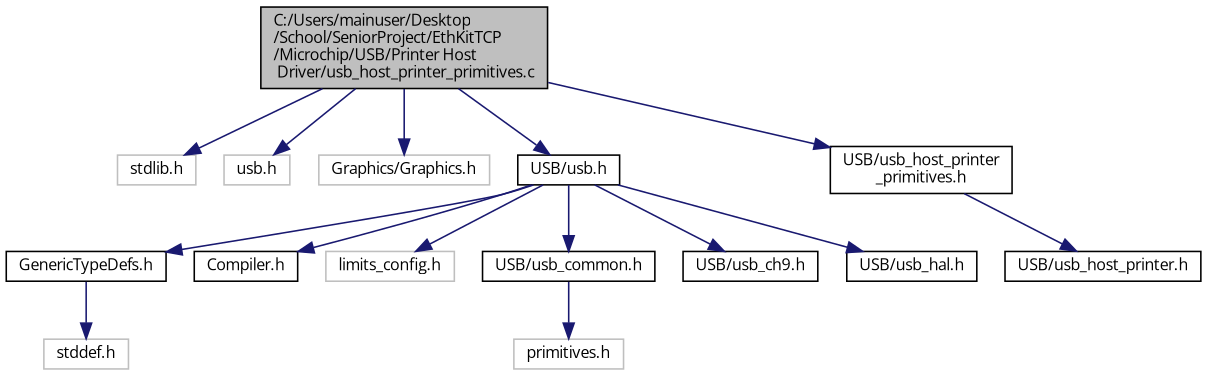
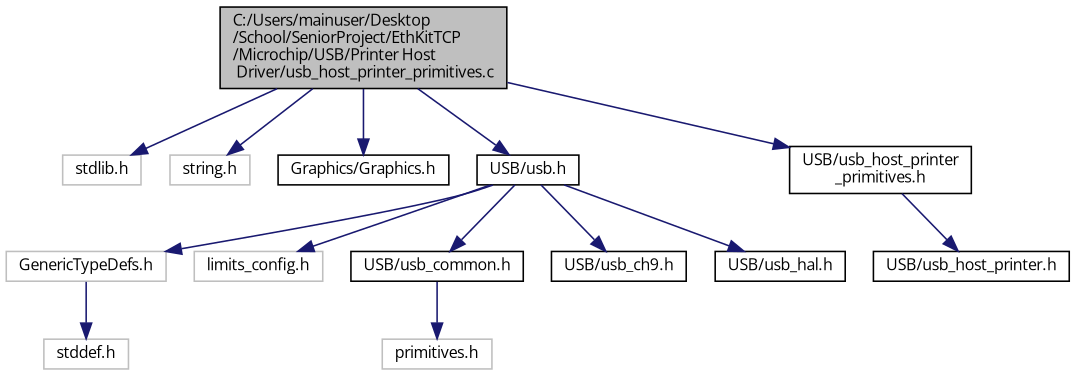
node "usb.h": label "usb.h" -> "string.h"
node "Graphics/Graphics.h": color grey75 -> black
node "GenericTypeDefs.h": color black -> grey75
node "Compiler.h": removed
